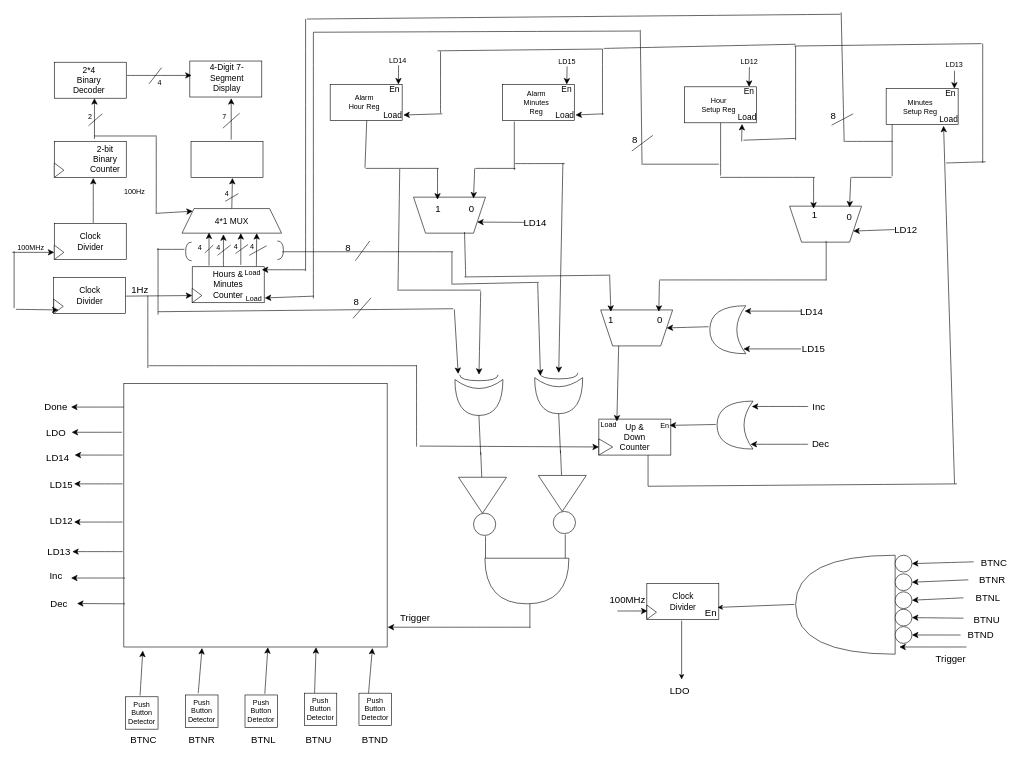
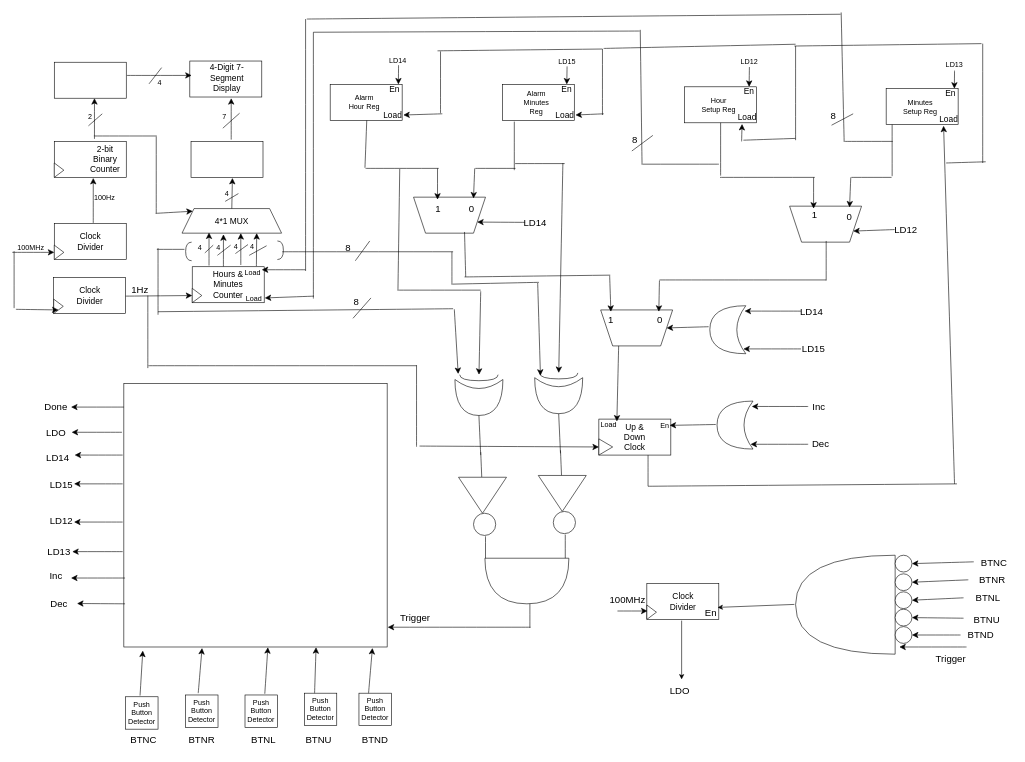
node "2*4 Binary Decoder": removed
node "100Hz": moved (135, 192) -> (105, 198)
node "Up & Down Counter": label "Up & Down Counter" -> "Up & Down Clock"
